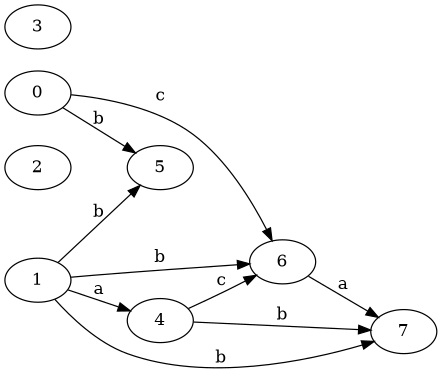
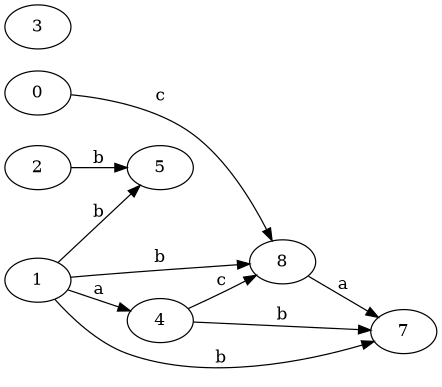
edge "0" -> "5": now "2" -> "5"
node "6": label "6" -> "8"
